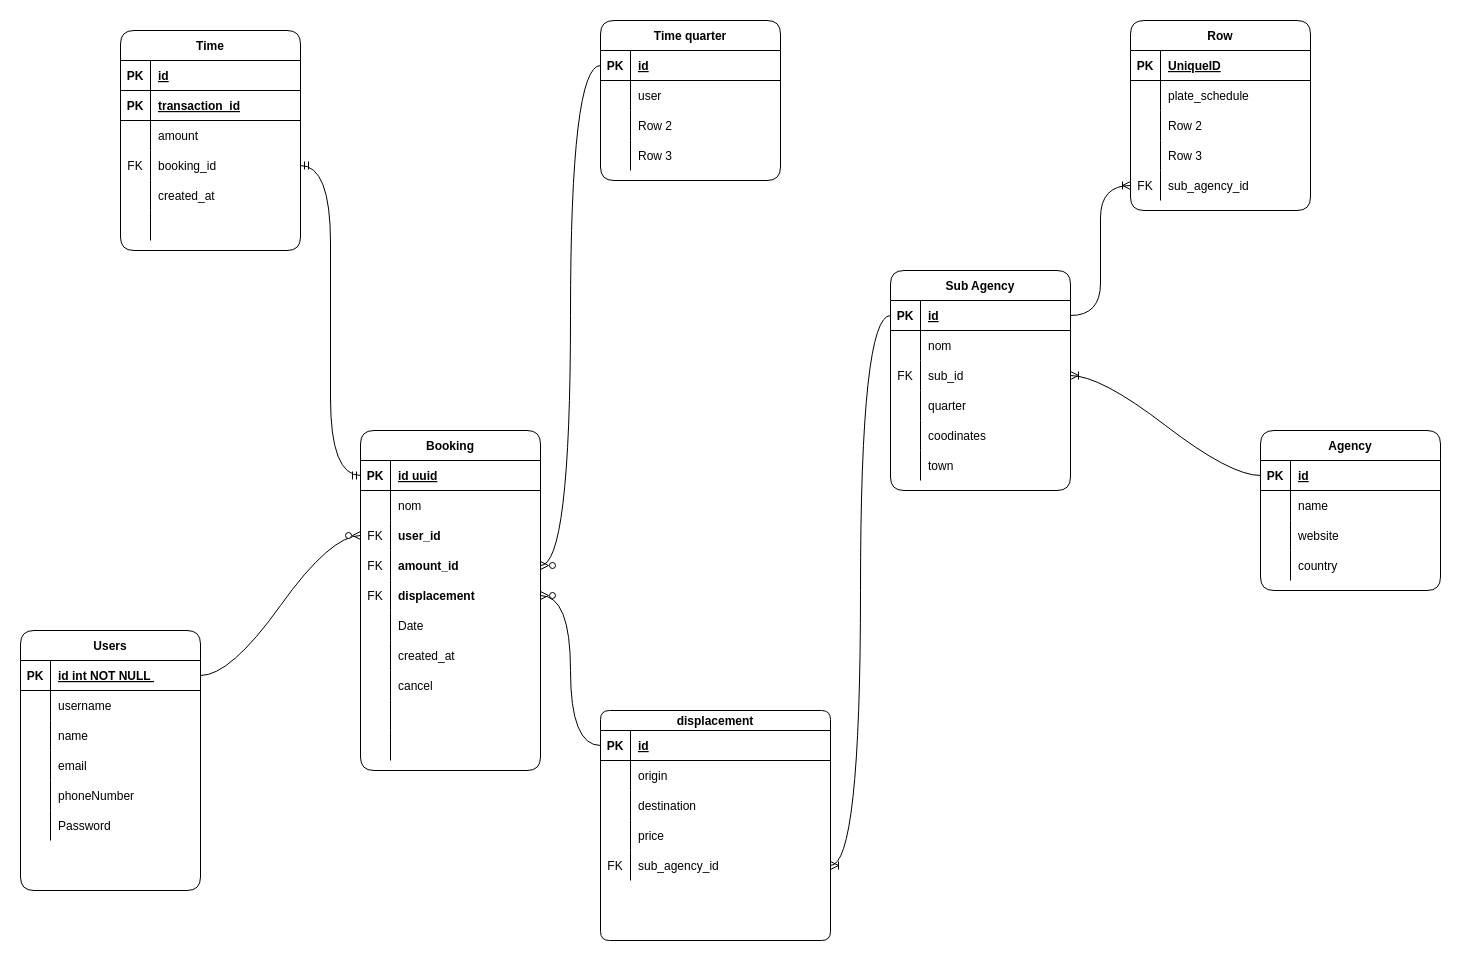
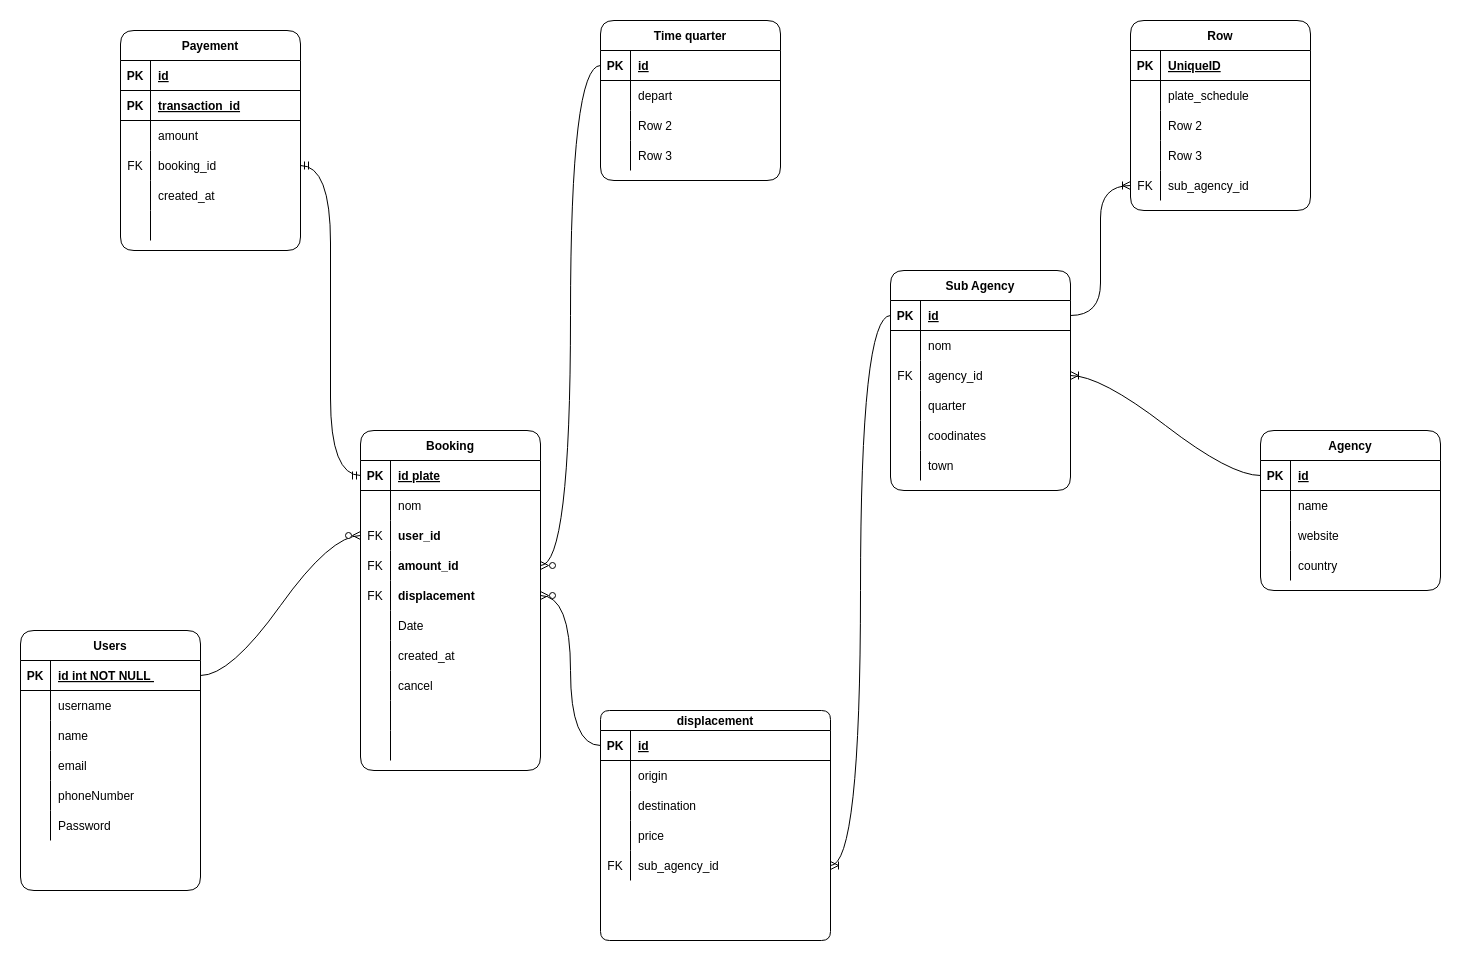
node "Time": label "Time" -> "Payement"
node "user": label "user" -> "depart"
node "sub_id": label "sub_id" -> "agency_id"
node "id uuid": label "id uuid" -> "id plate"
